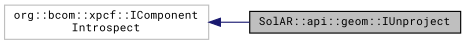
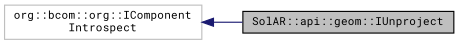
node "org::bcom::xpcf::IComponent Introspect": label "org::bcom::xpcf::IComponent Introspect" -> "org::bcom::org::IComponent Introspect"
